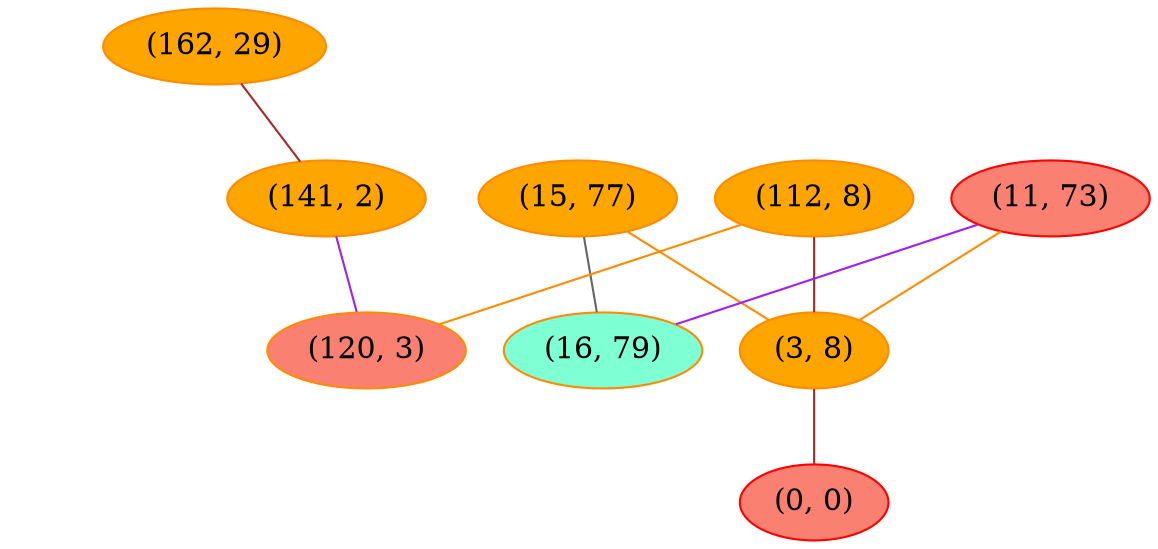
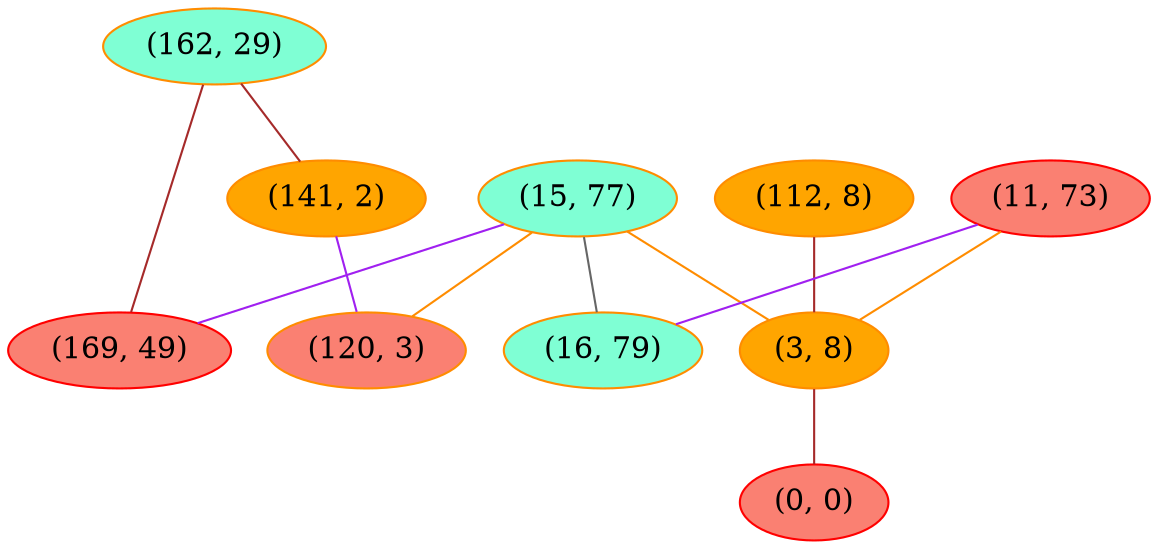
node "(162, 29)": fillcolor orange -> aquamarine
node "(15, 77)": fillcolor orange -> aquamarine
edge "(112, 8)" -- "(120, 3)": now "(15, 77)" -- "(120, 3)"
node "(169, 49)": added
